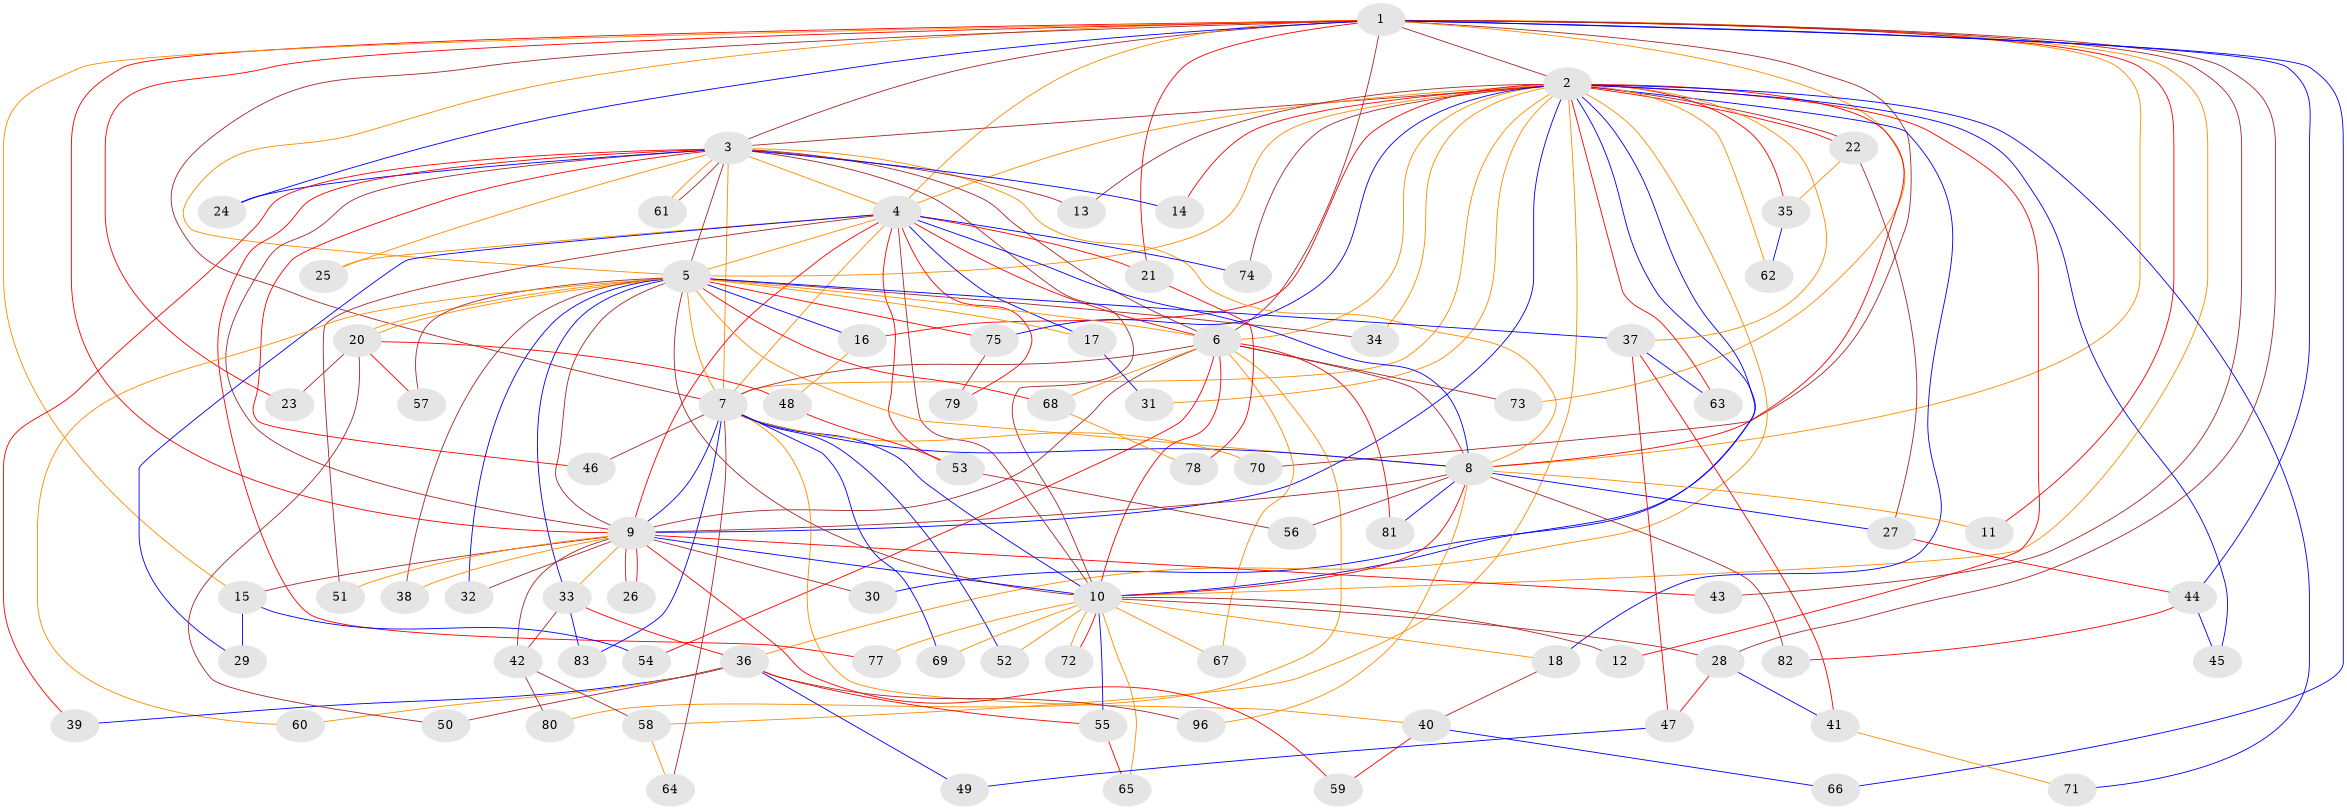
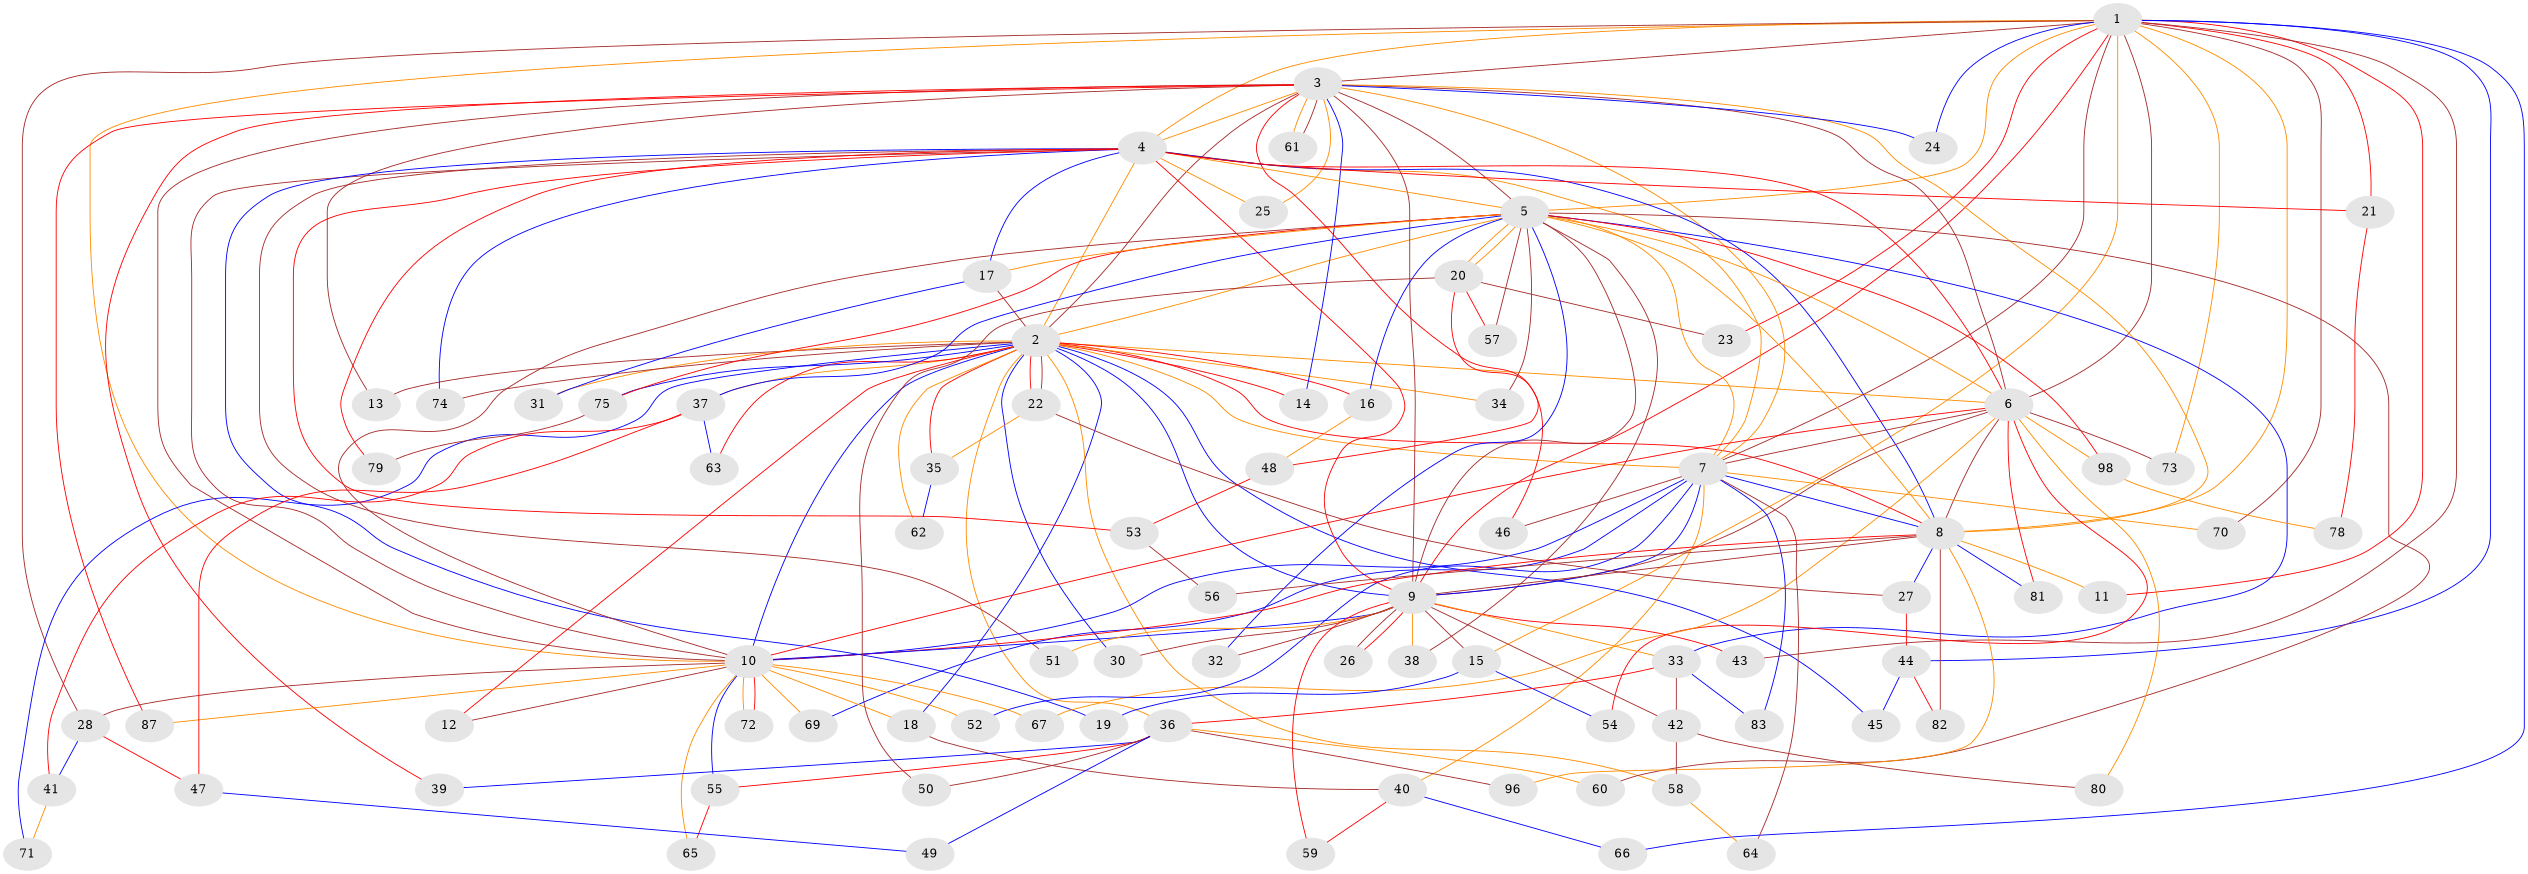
edge "1" -- "2": now "17" -- "2"
edge "5" -- "60": color darkorange -> brown
node "68": label "68" -> "98"
node "29": label "29" -> "19"
node "77": label "77" -> "87"
